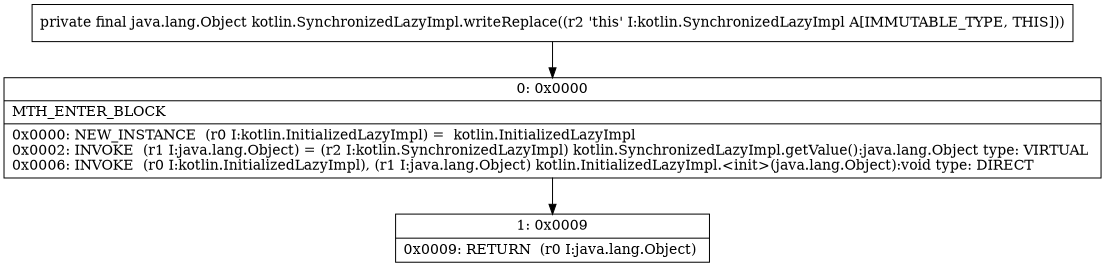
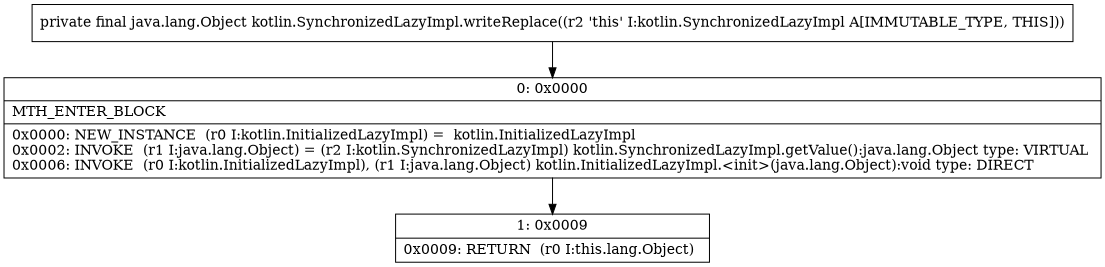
node "1: 0x0009": text "0x0009: RETURN  (r0 I:java.lang.Object)" -> "0x0009: RETURN  (r0 I:this.lang.Object)"
